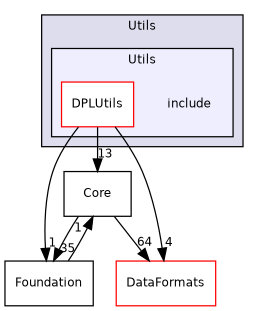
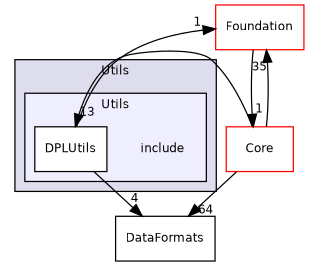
node "DPLUtils": color red -> black
edge "DPLUtils" -> "Core": reversed
node "Core": color black -> red
node "Foundation": color black -> red
node "DataFormats": color red -> black
